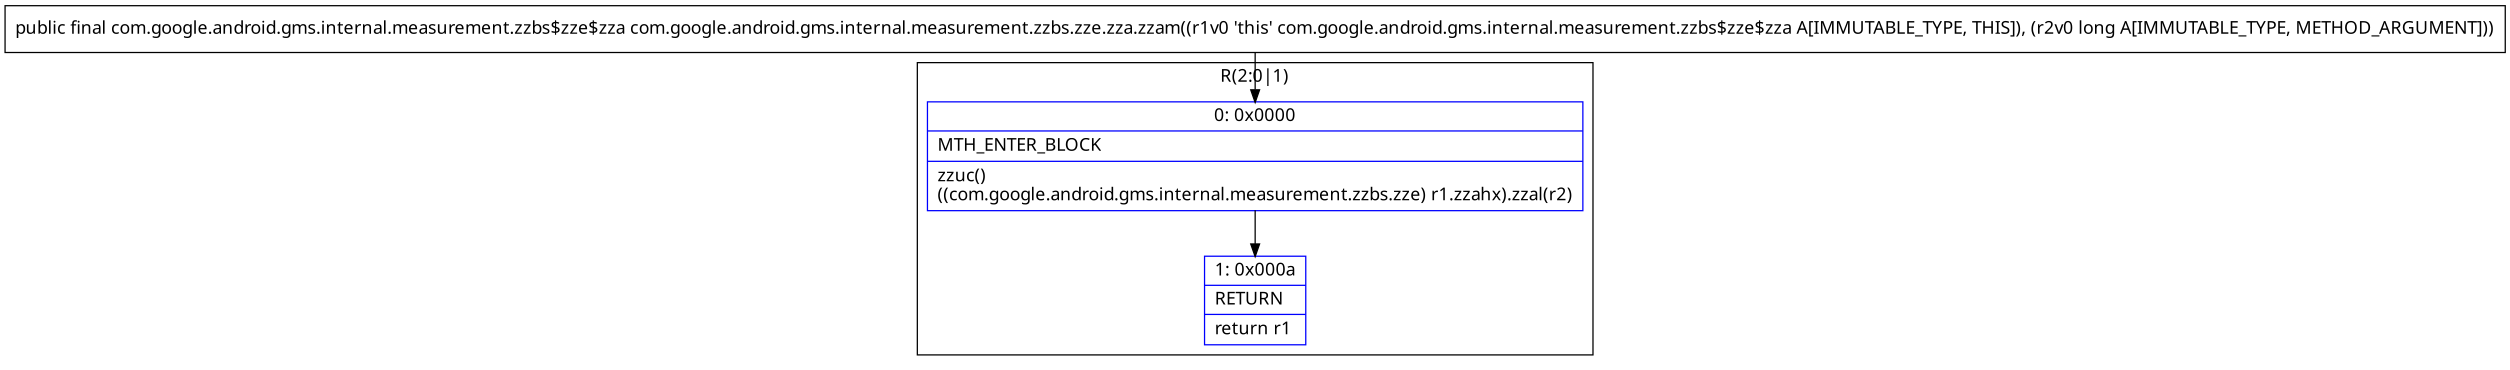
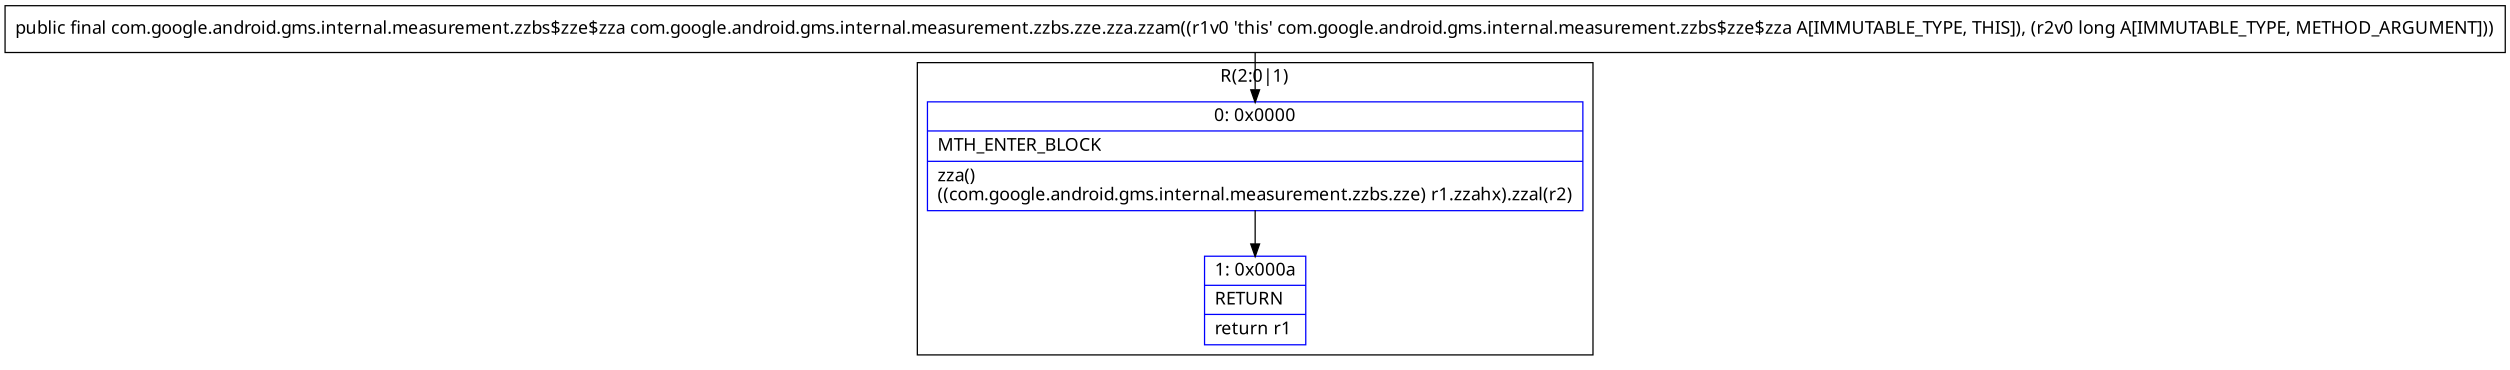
node "0: 0x0000": text "zzuc()" -> "zza()"
